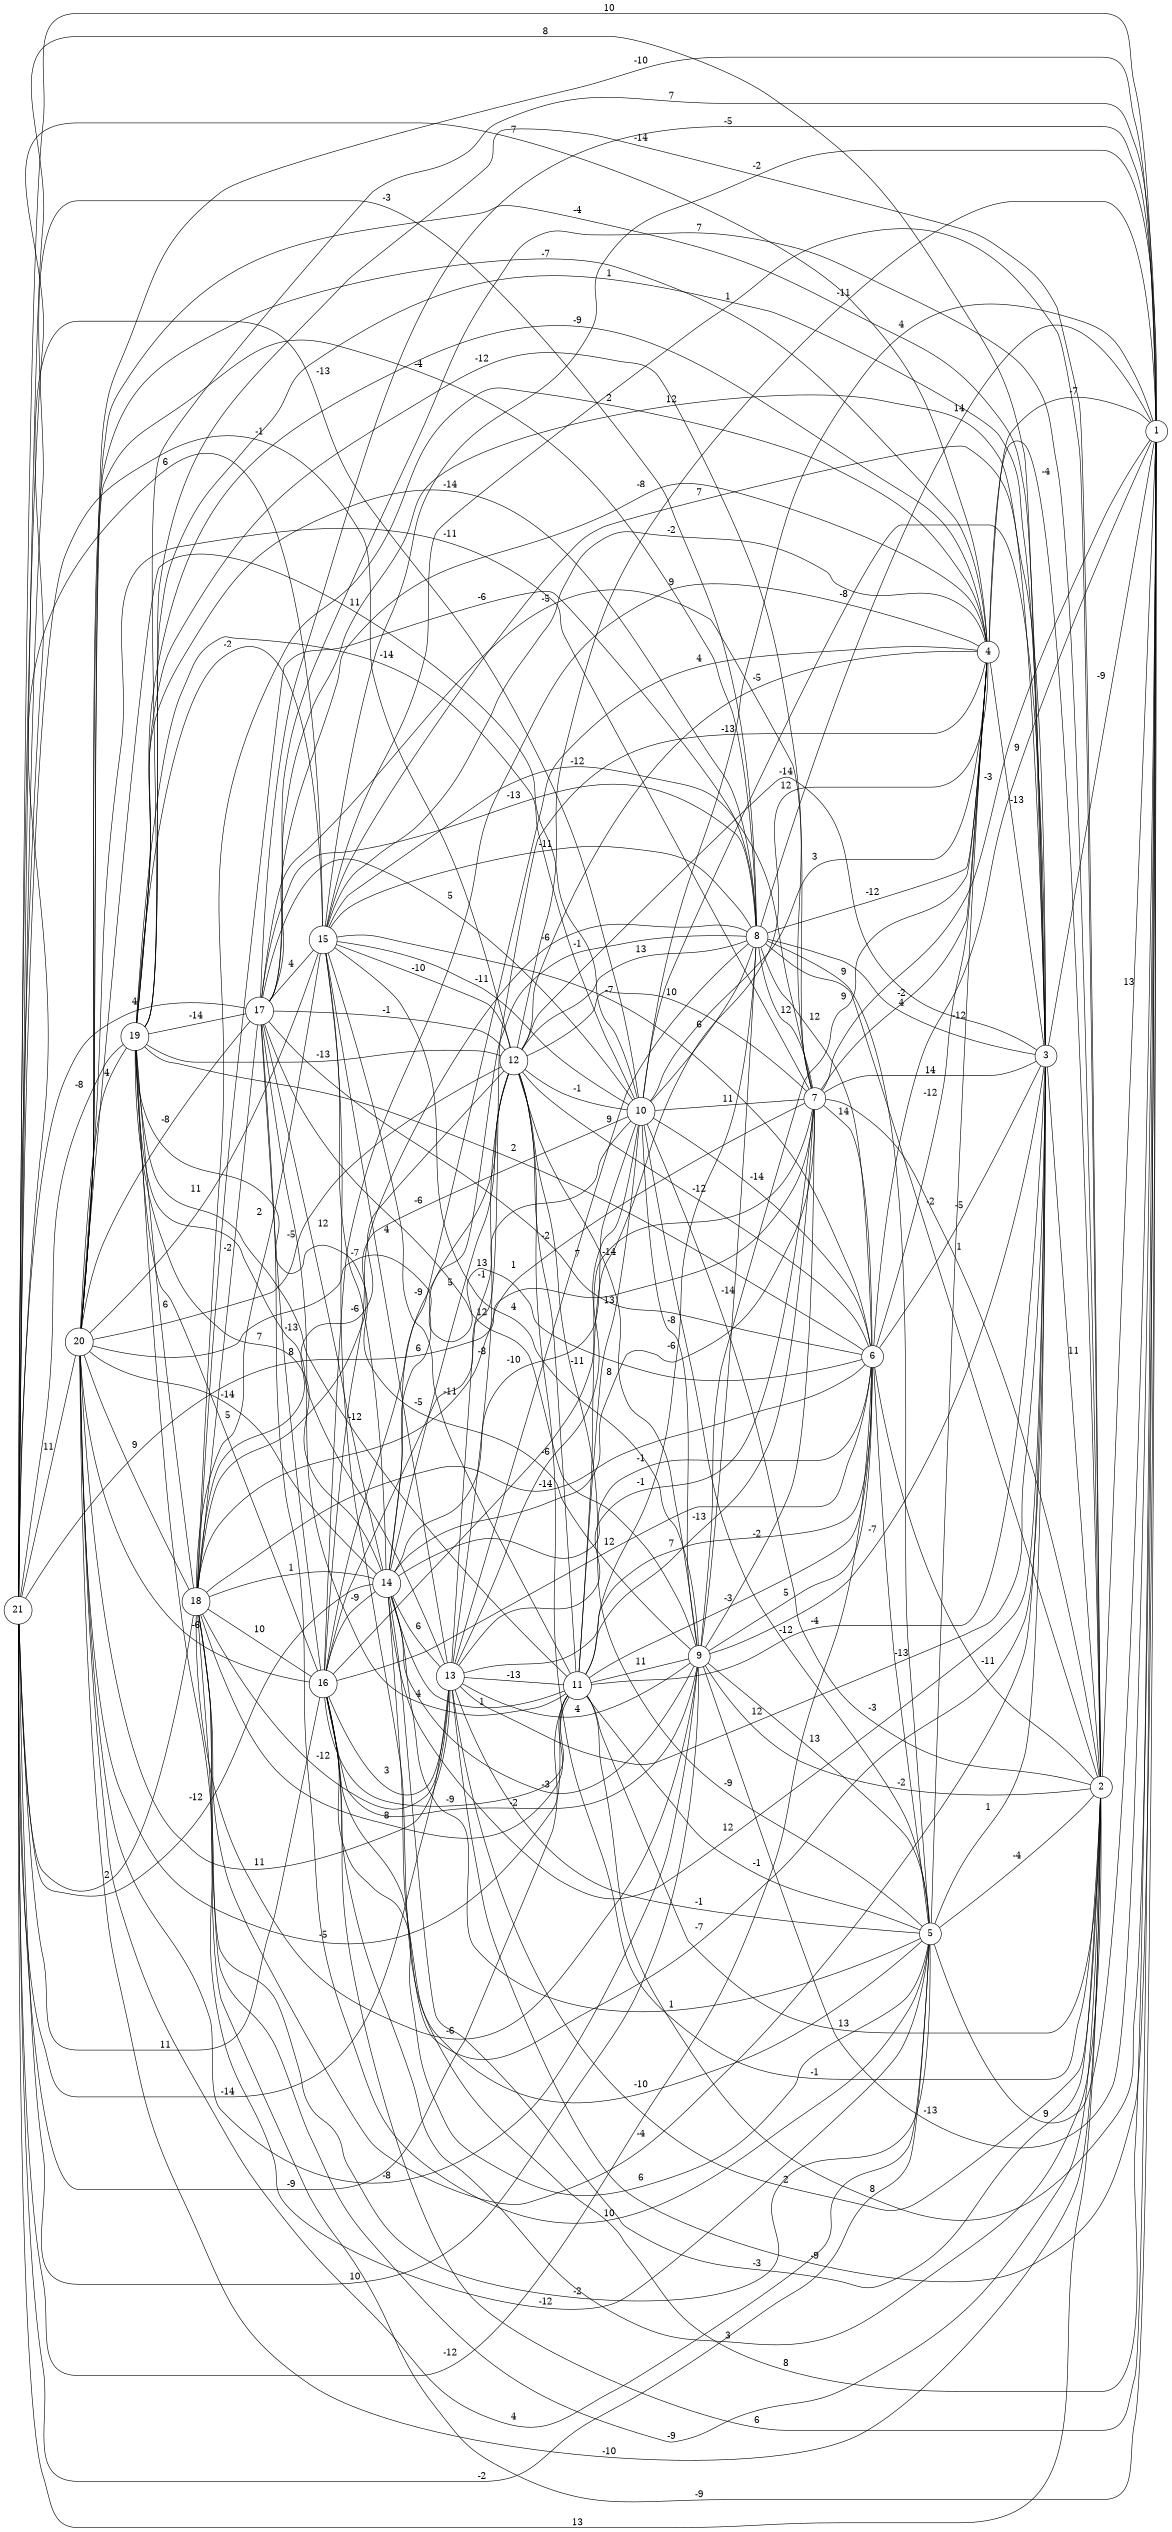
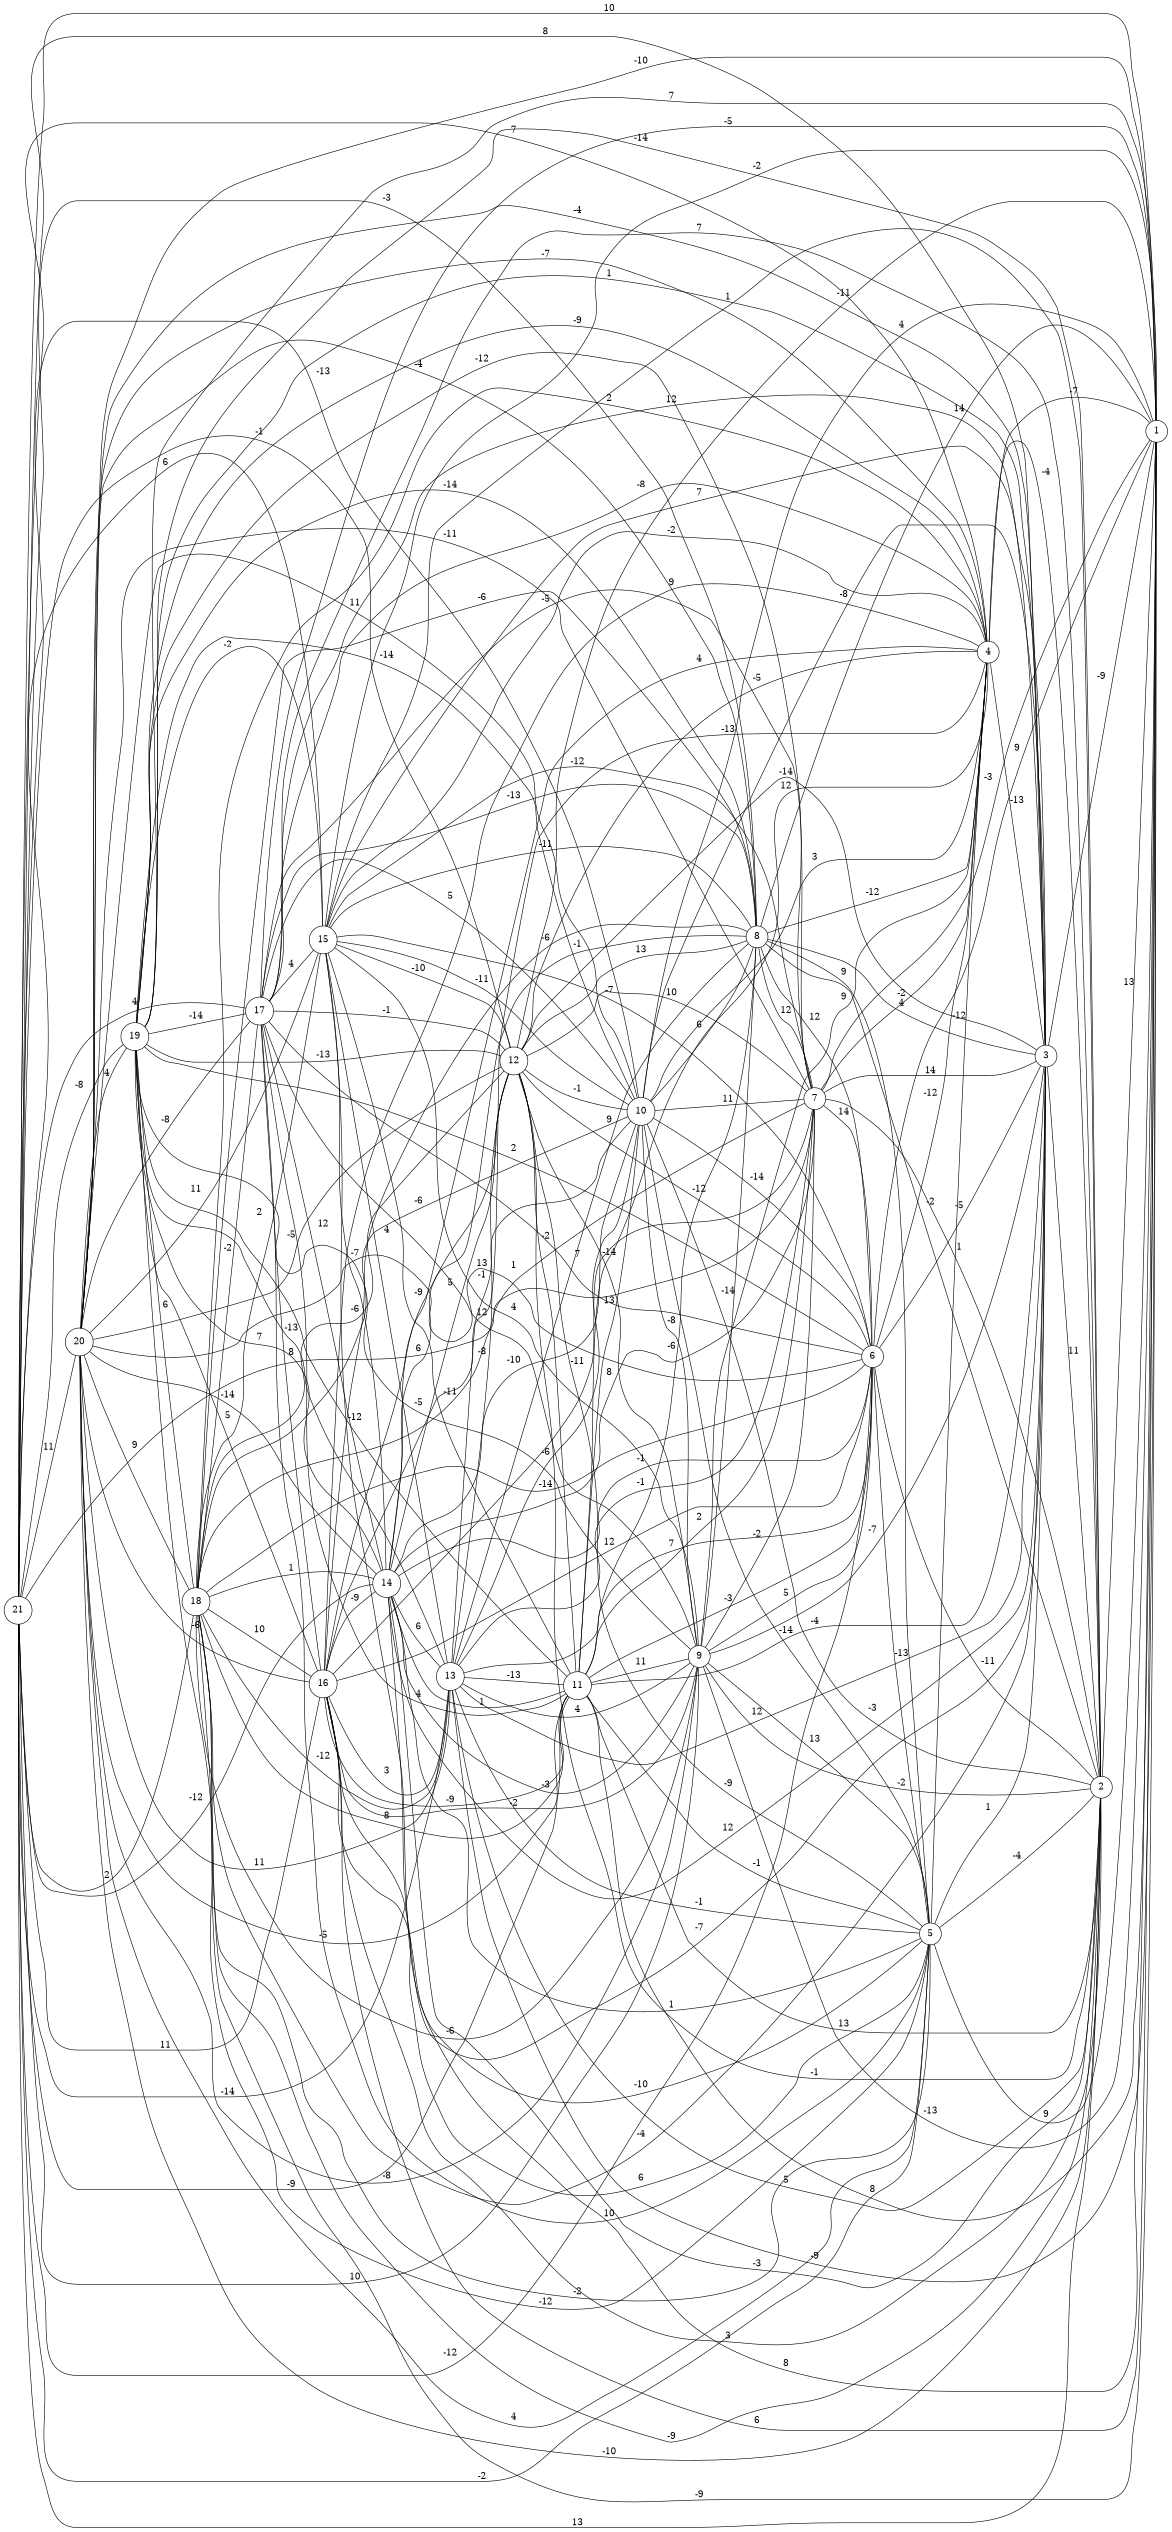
edge "7" -- "11": label "-13" -> "2"
edge "10" -- "5": label "-12" -> "-14"
edge "13" -- "2": label "2" -> "5"
